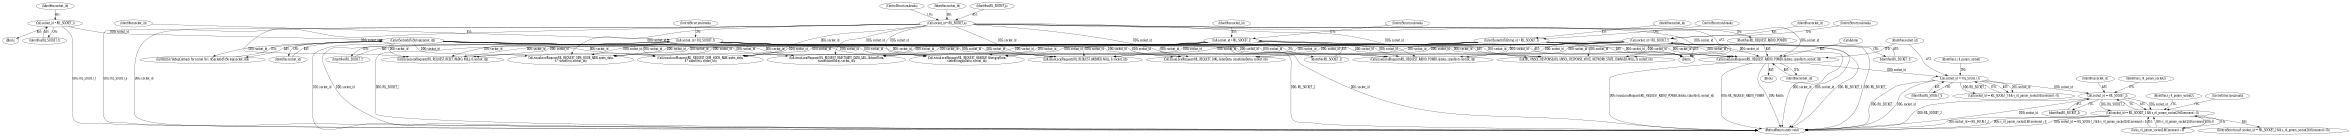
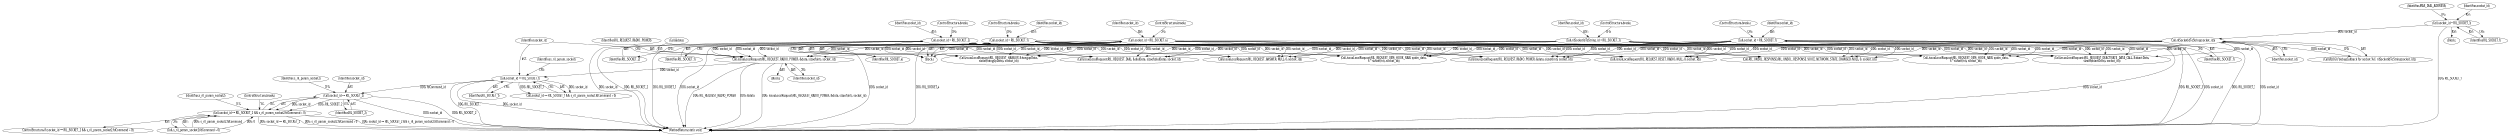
node "(Identifier,MAX_DIAL_ADDRESS)": added
edge "(Call,socket_id = RIL_SOCKET_4)" -> "(Identifier,RIL_REQUEST_RADIO_POWER)": now "(Call,socket_id = RIL_SOCKET_4)" -> "(Identifier,RIL_SOCKET_4)"
edge "(Call,socket_id == RIL_SOCKET_1)" -> "(Call,socket_id == RIL_SOCKET_2)": label "DDG: socket_id" -> "DDG: fdCommand_id"
